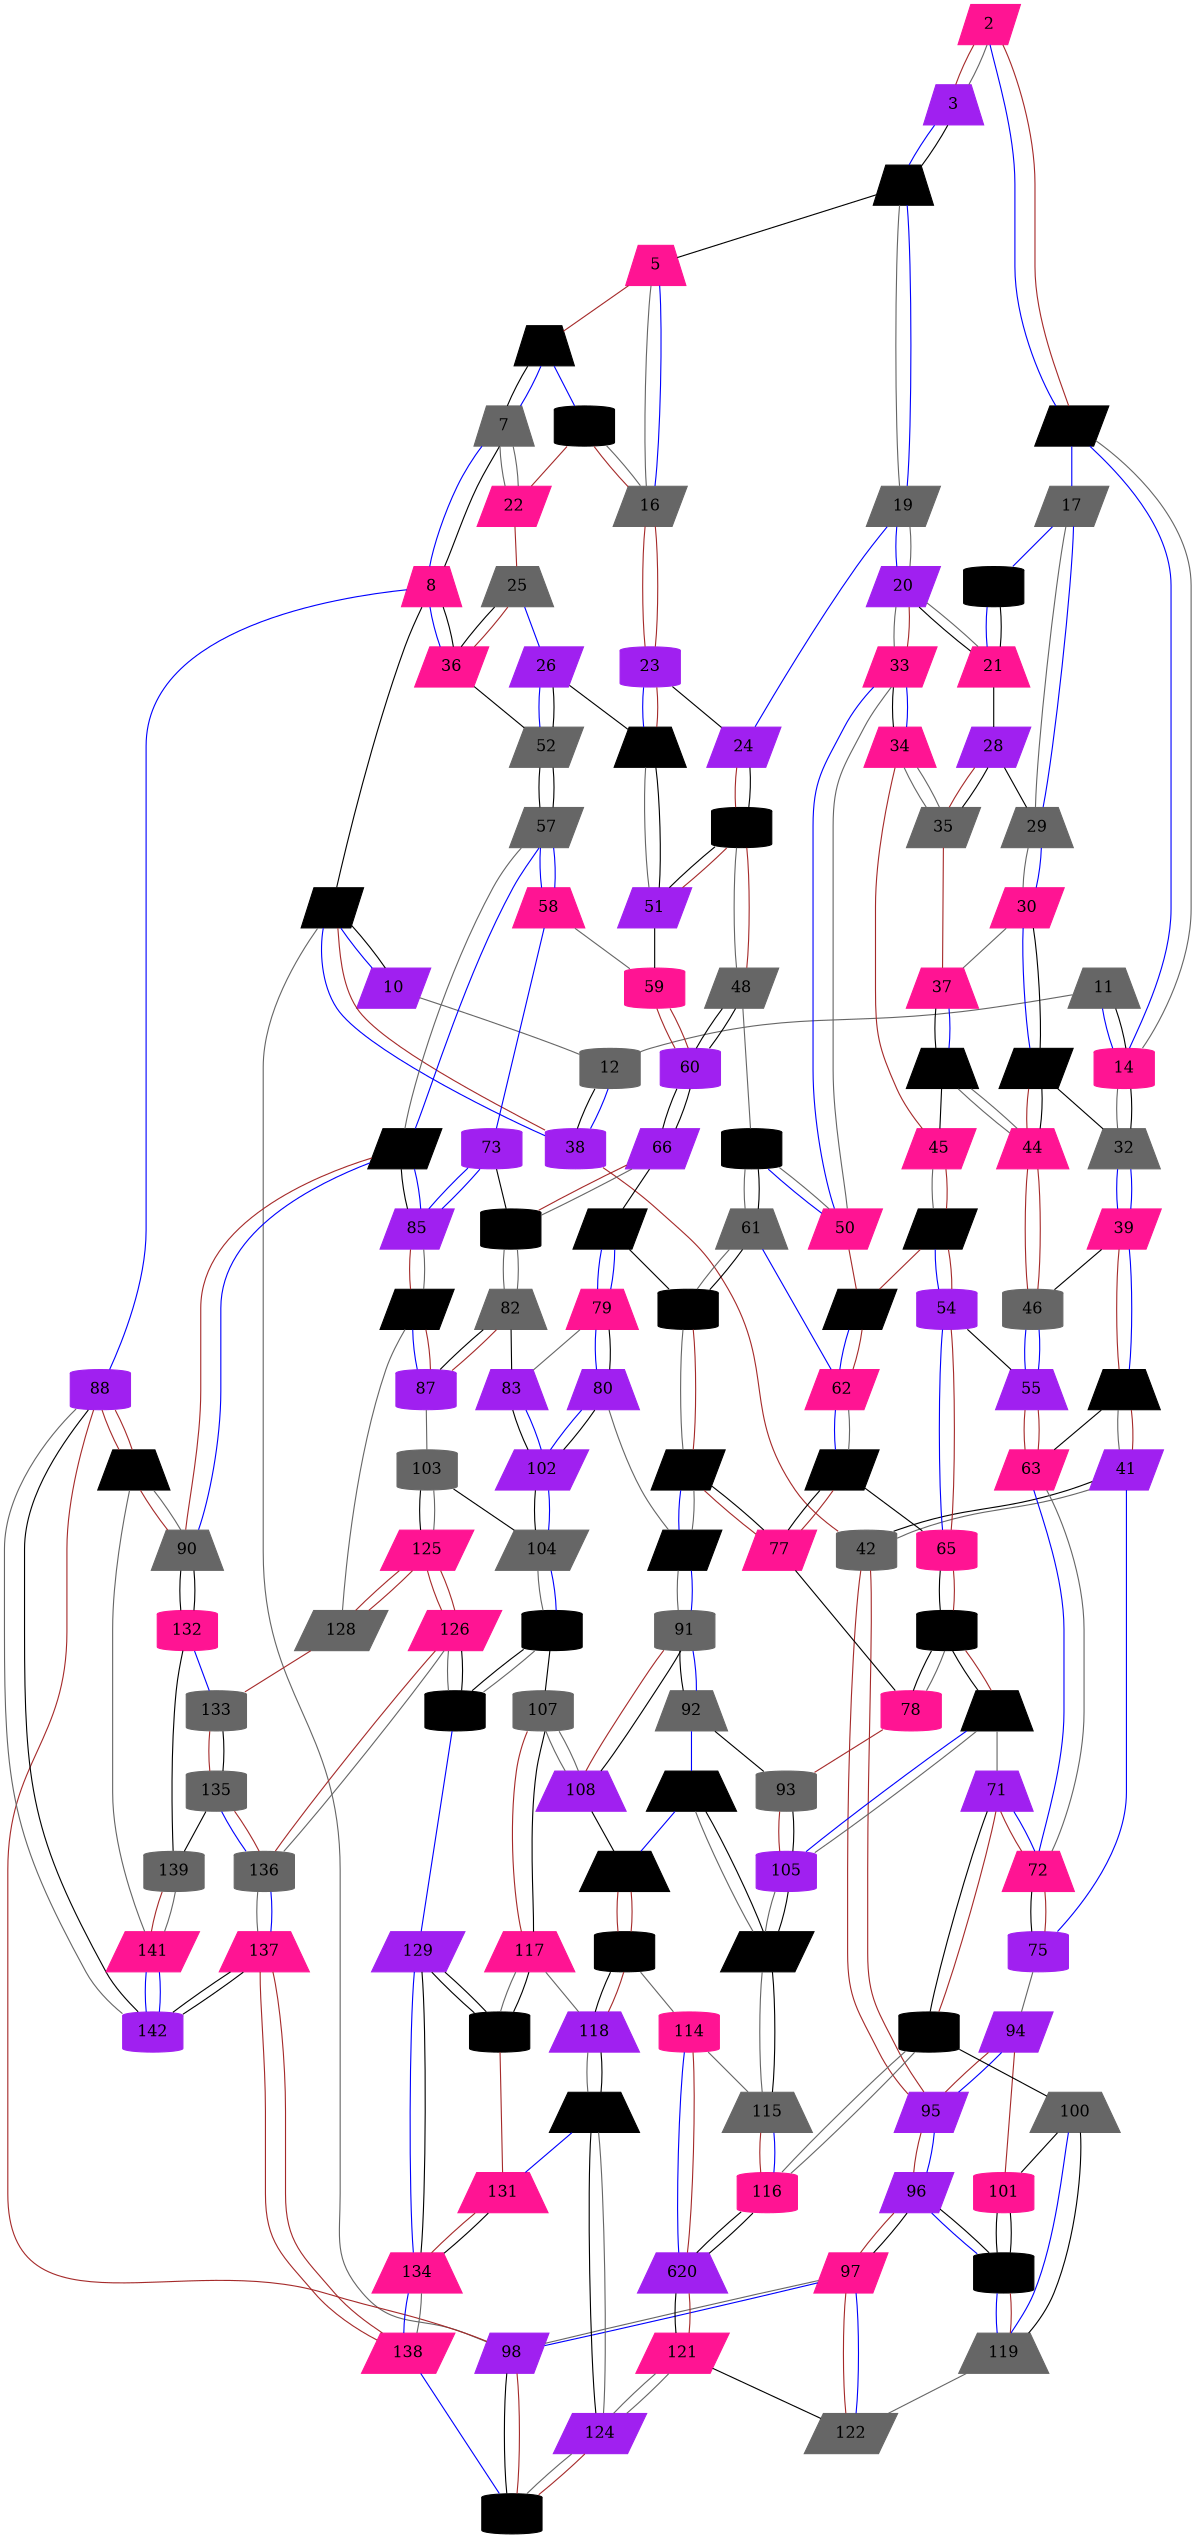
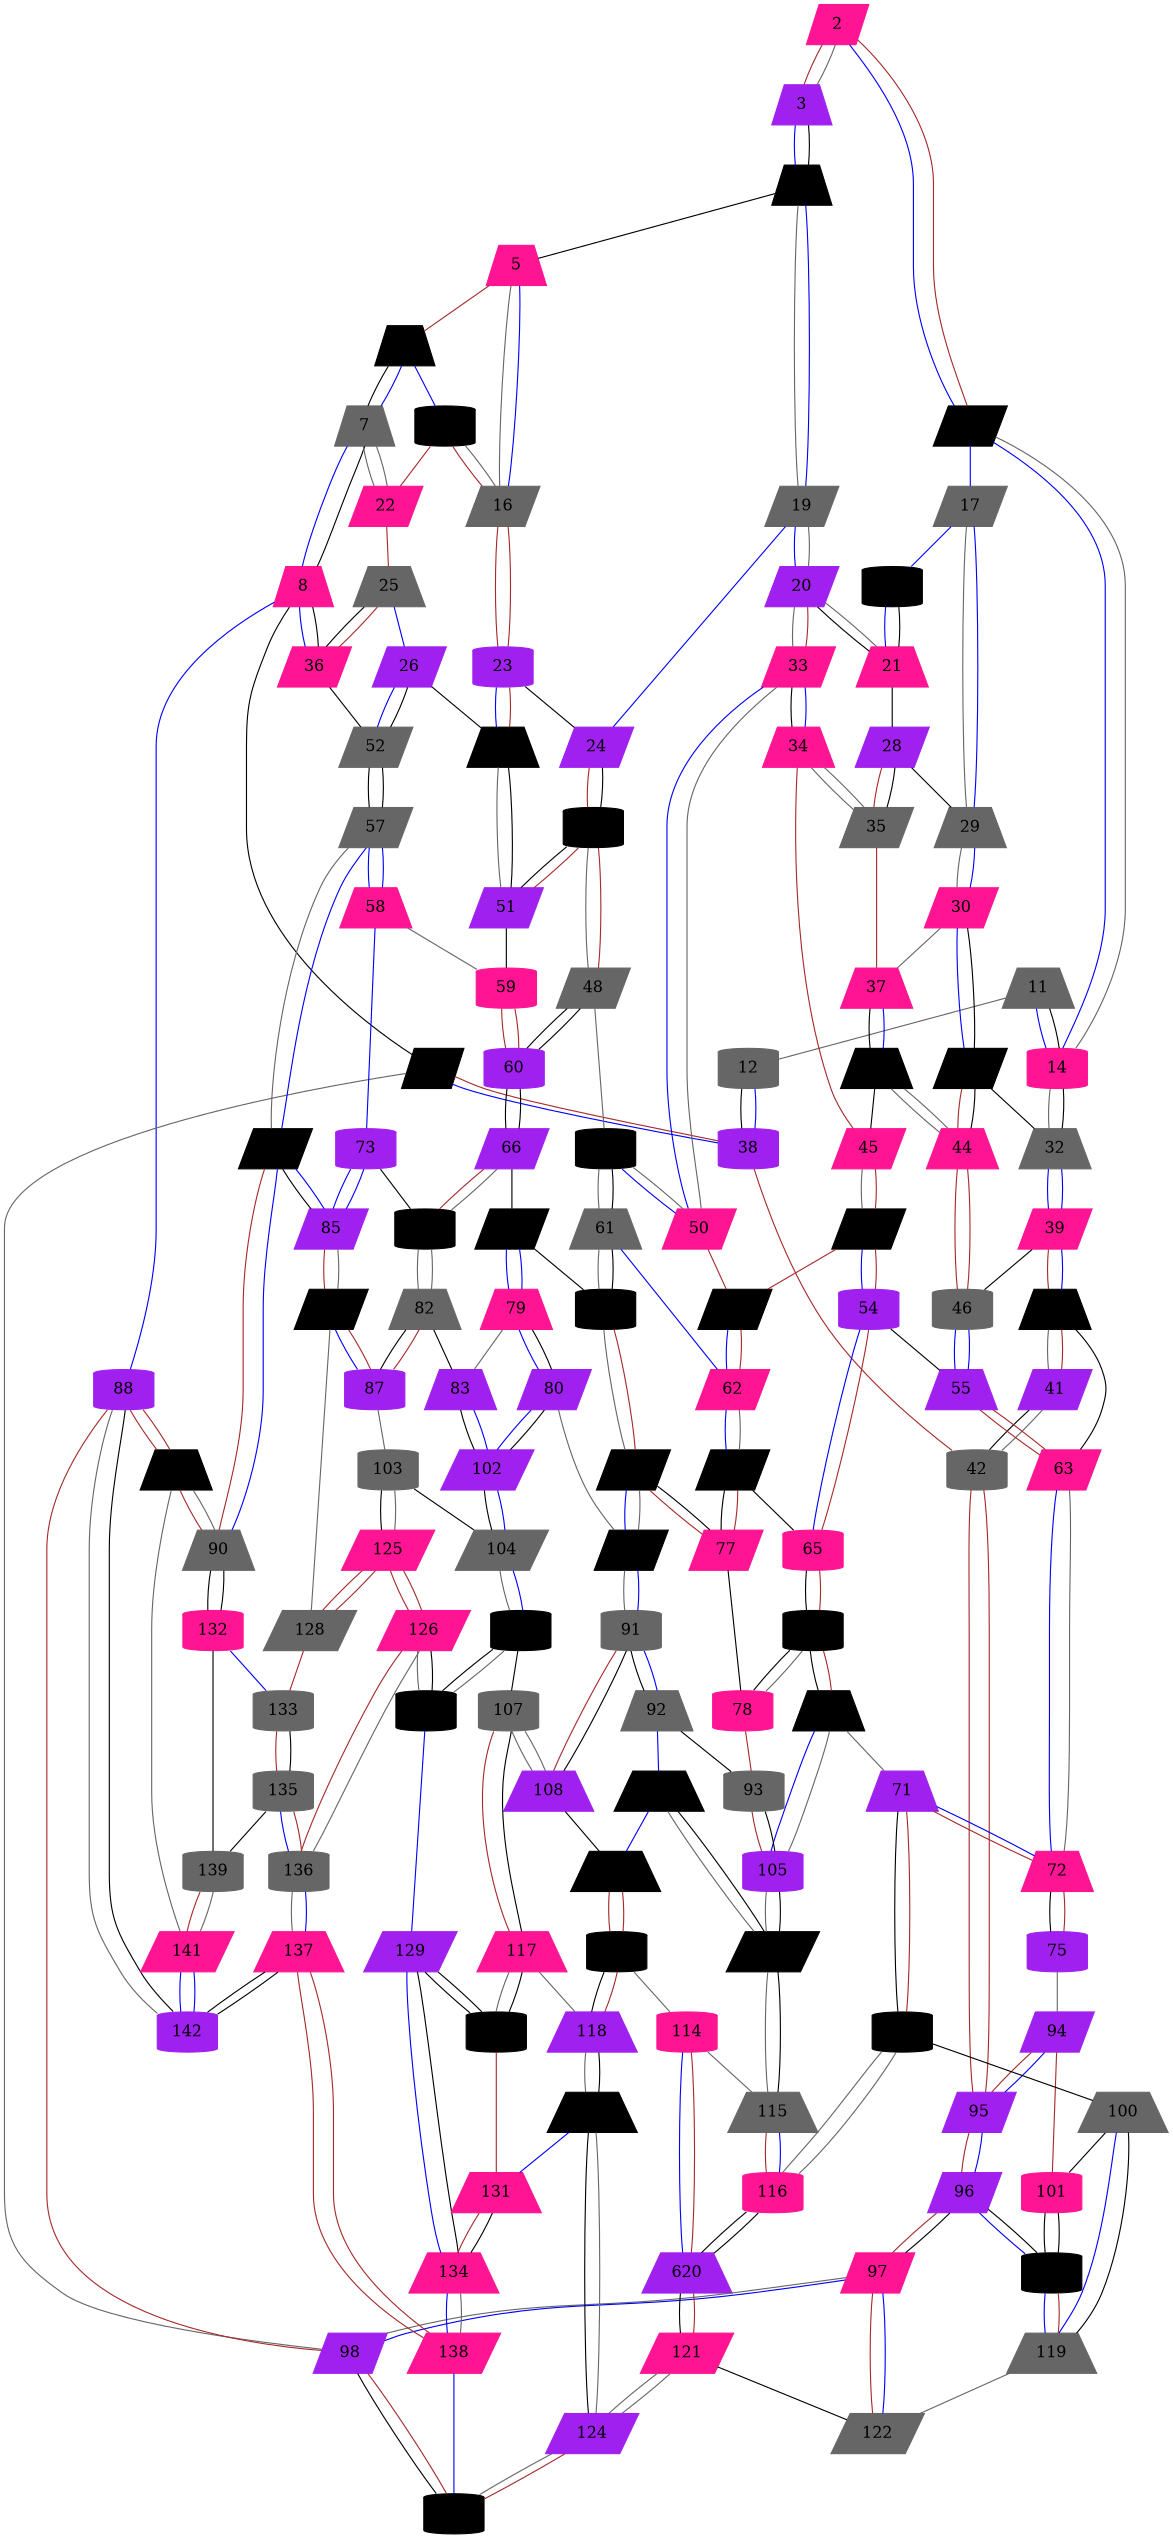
node "10": removed
node "80": shape trapezium -> parallelogram
edge "41" -- "75": removed
